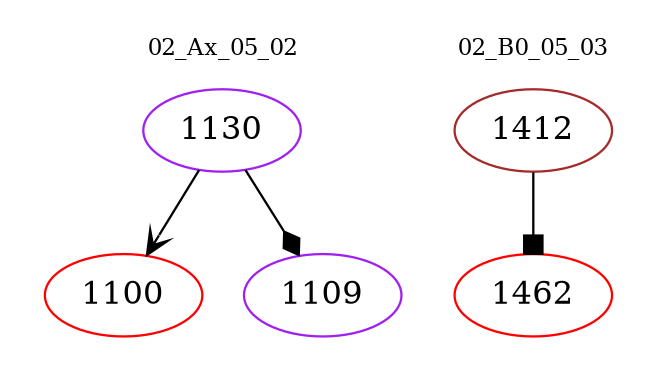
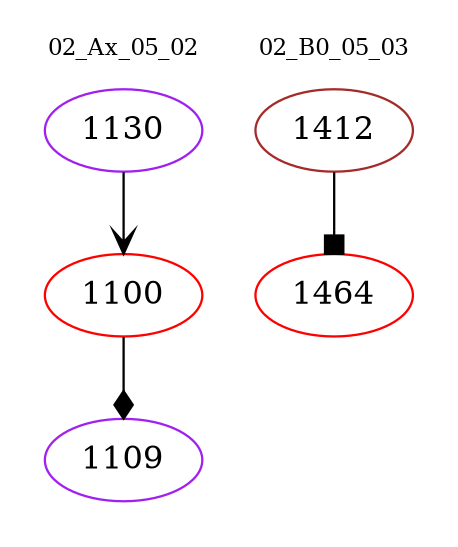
edge "1130" -> "1109": now "1100" -> "1109"
node "1462": label "1462" -> "1464"
